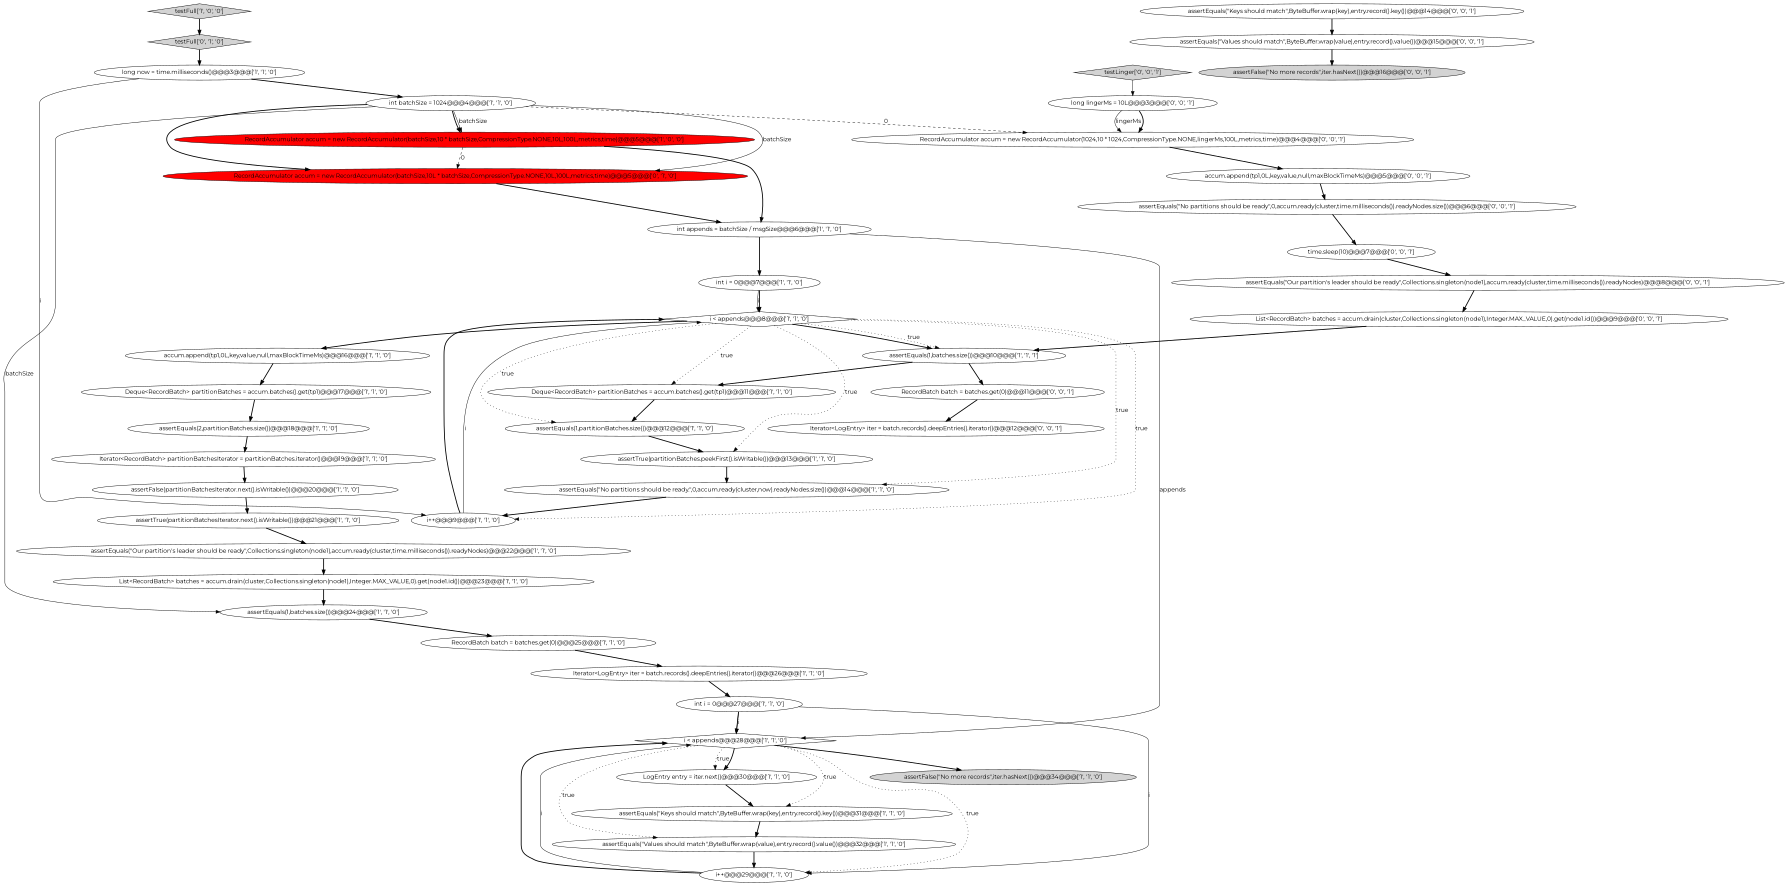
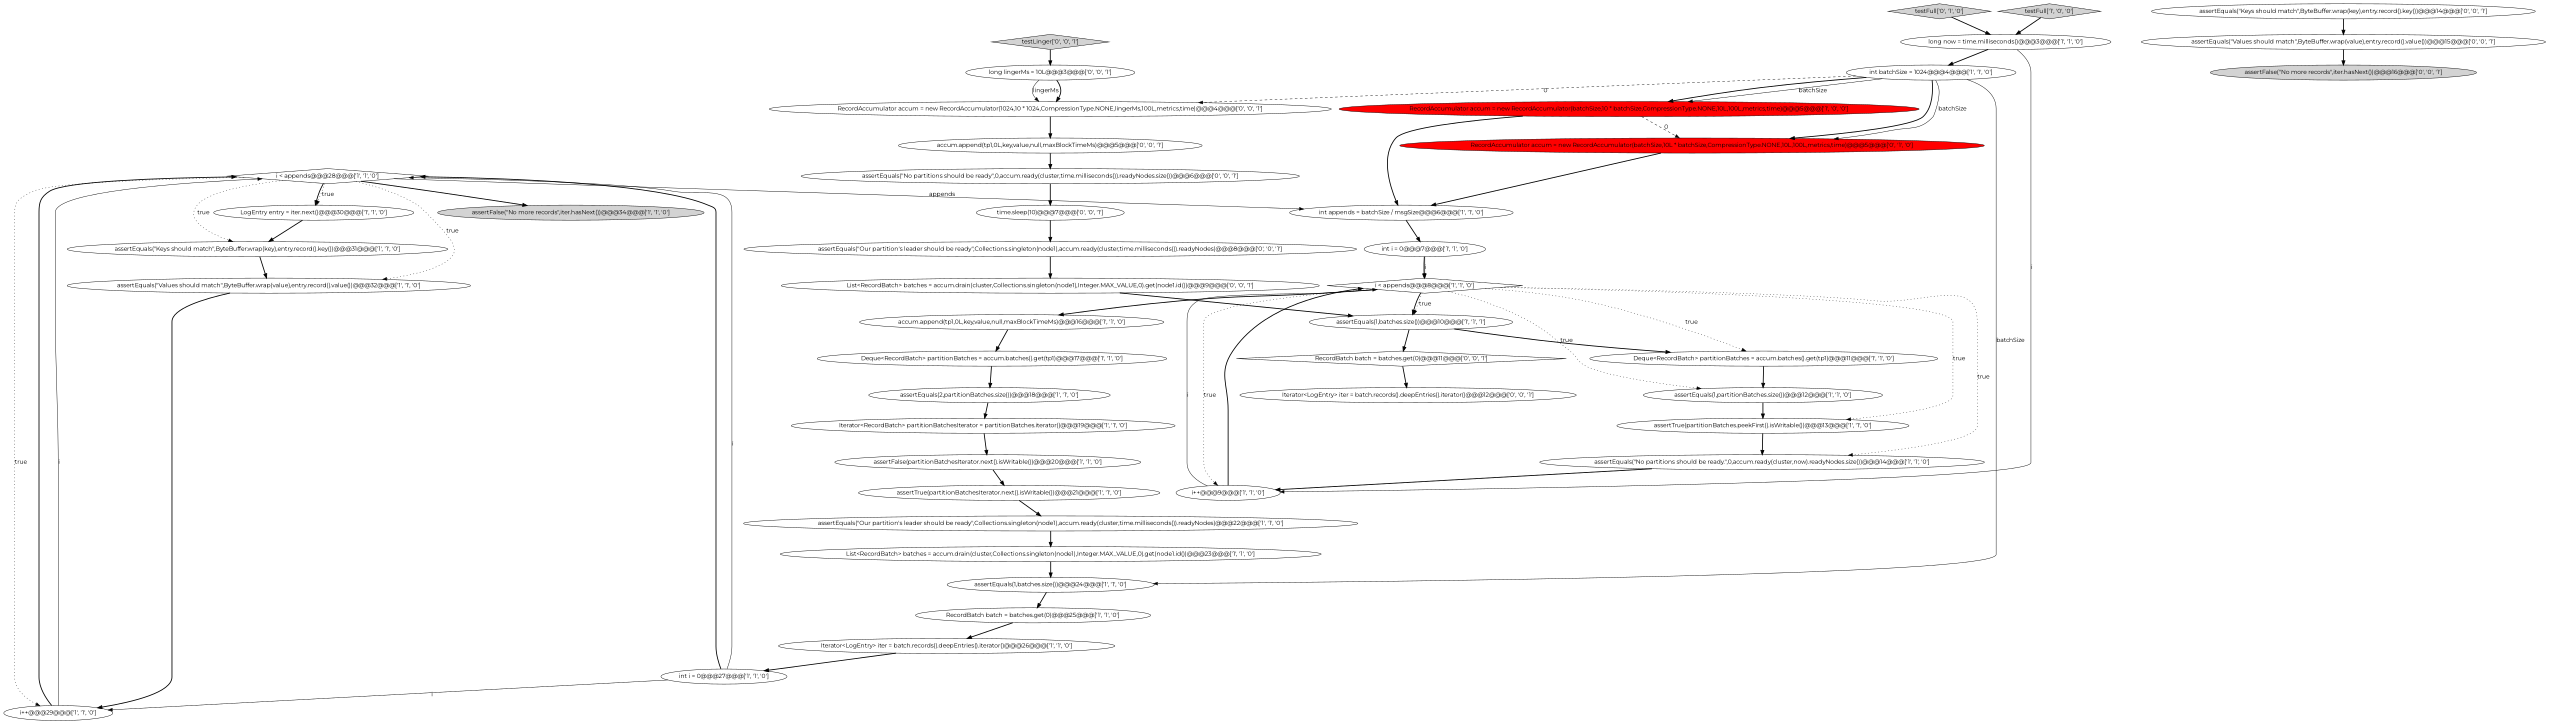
edge "testFull['1', '0', '0']" -> "testFull['0', '1', '0']": now "testFull['1', '0', '0']" -> "long now = time.milliseconds()@@@3@@@['1', '1', '0']"
edge "testLinger['0', '0', '1']" -> "long lingerMs = 10L@@@3@@@['0', '0', '1']": style solid -> bold
node "RecordBatch batch = batches.get(0)@@@11@@@['0', '0', '1']": shape ellipse -> diamond
edge "int appends = batchSize / msgSize@@@6@@@['1', '1', '0']" -> "i < appends@@@28@@@['1', '1', '0']": reversed
